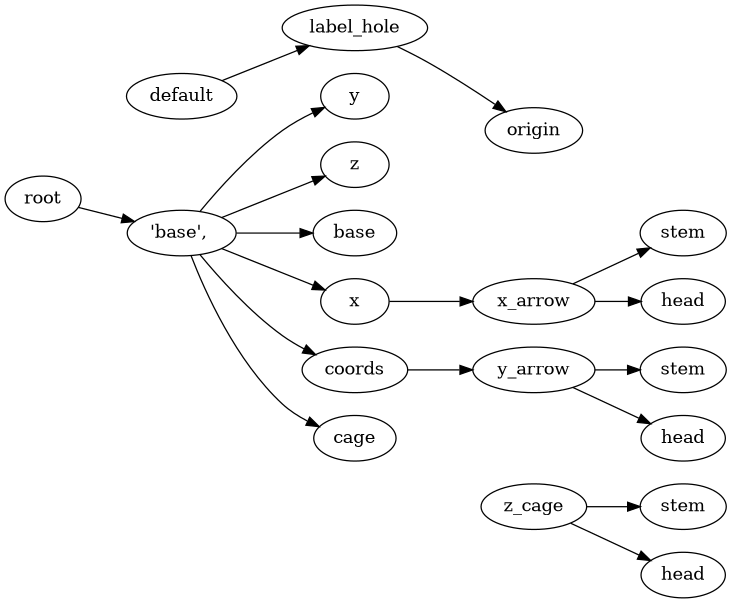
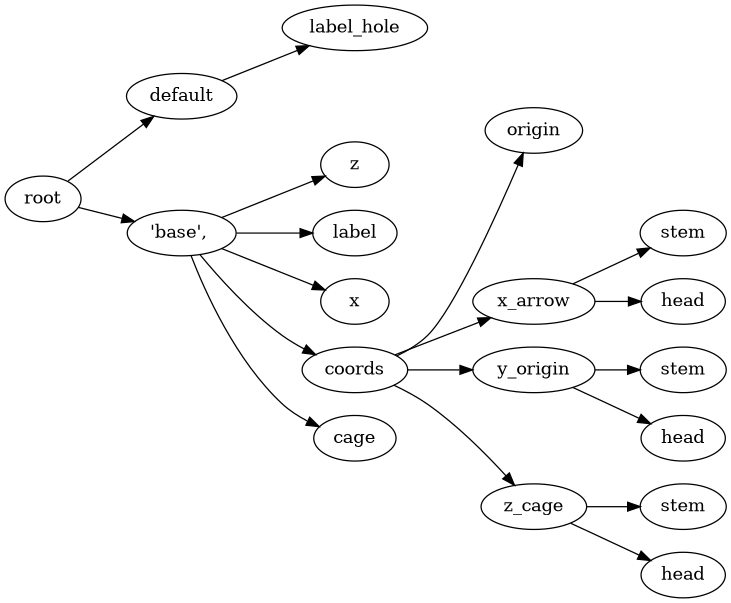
edge "label_hole" -> "origin": now "coords" -> "origin"
node "y": removed
edge "root" -> "default": added
node "base": label "base" -> "label"
edge "x" -> "x_arrow": now "coords" -> "x_arrow"
node "y_arrow": label "y_arrow" -> "y_origin"
edge "coords" -> "z_cage": added
